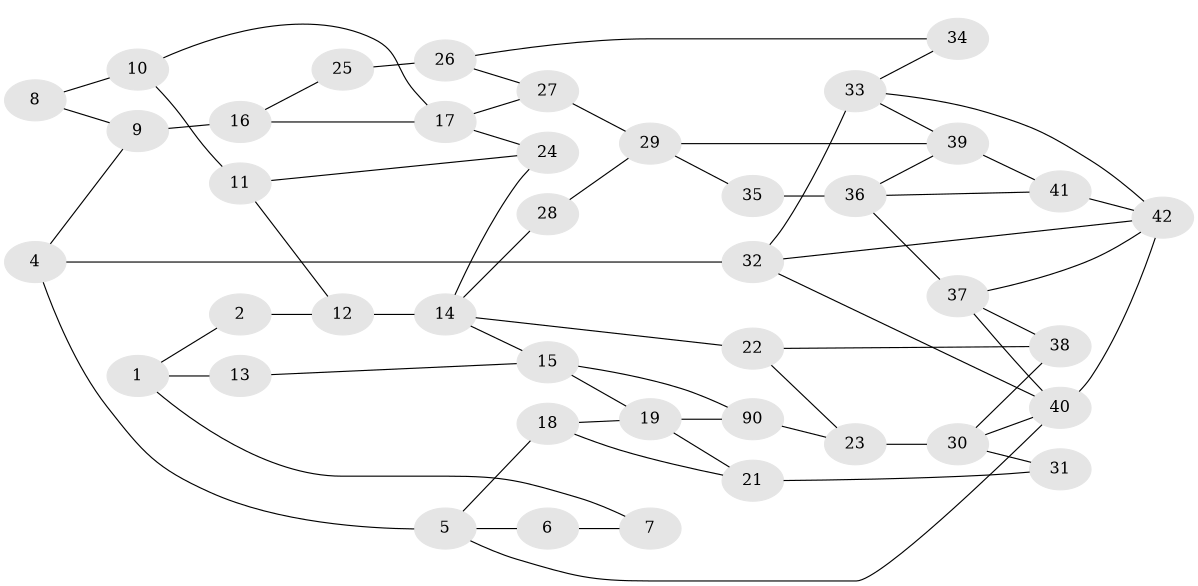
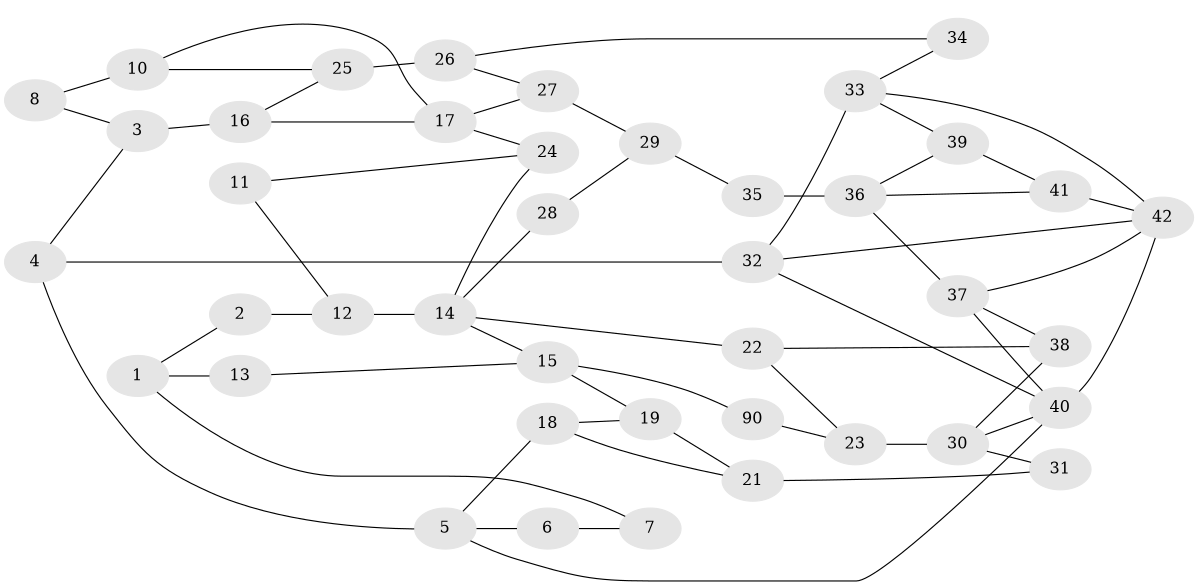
edge "10" -- "11": now "10" -- "25"
node "9": label "9" -> "3"
edge "29" -- "39": removed
edge "19" -- "90": removed
